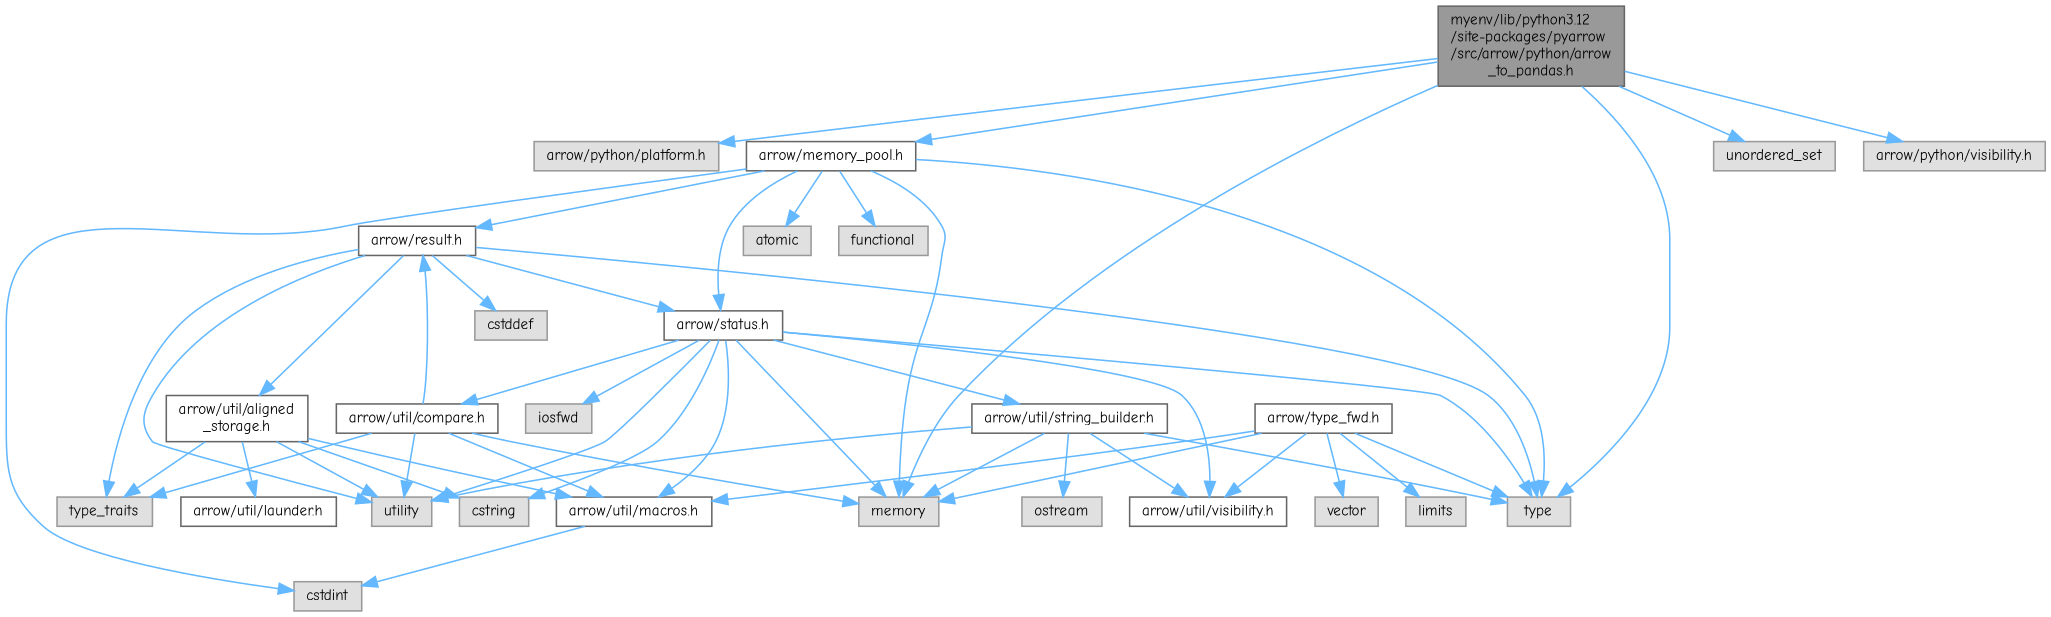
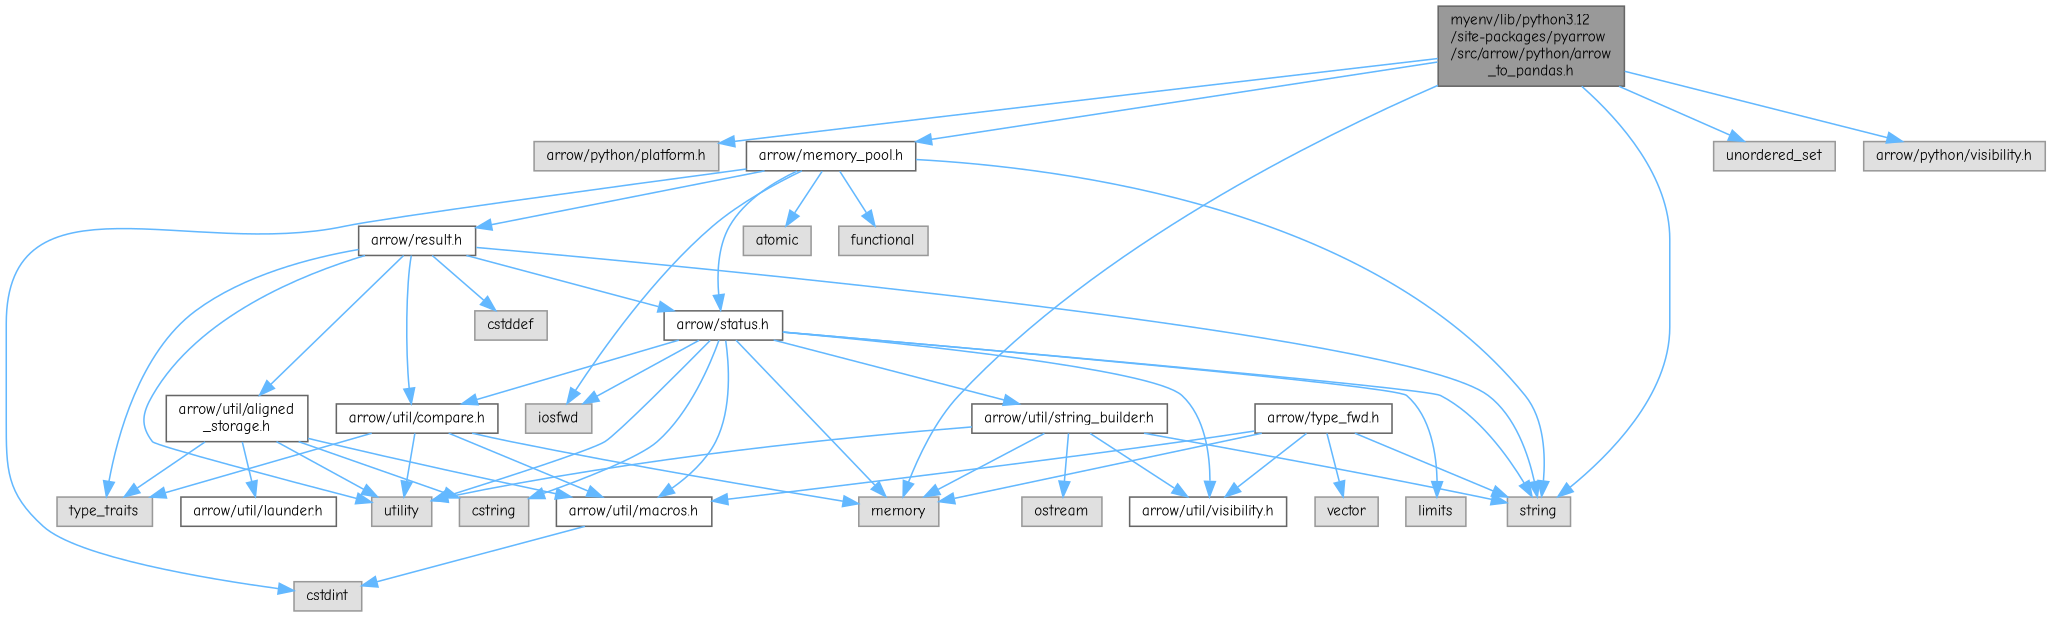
edge "arrow/memory_pool.h" -> "memory": now "arrow/memory_pool.h" -> "iosfwd"
edge "arrow/util/compare.h" -> "arrow/result.h": reversed
edge "arrow/type_fwd.h" -> "limits": now "arrow/status.h" -> "limits"
node "type": label "type" -> "string"
